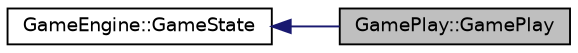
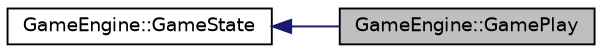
node "GamePlay::GamePlay": label "GamePlay::GamePlay" -> "GameEngine::GamePlay"
